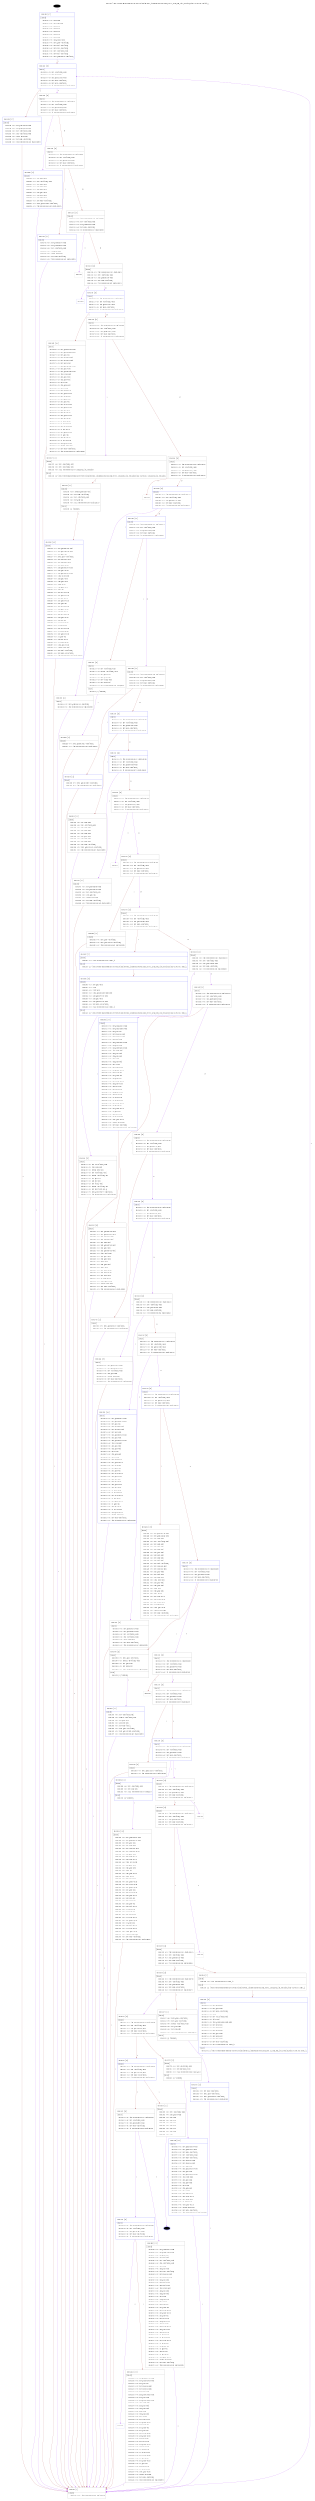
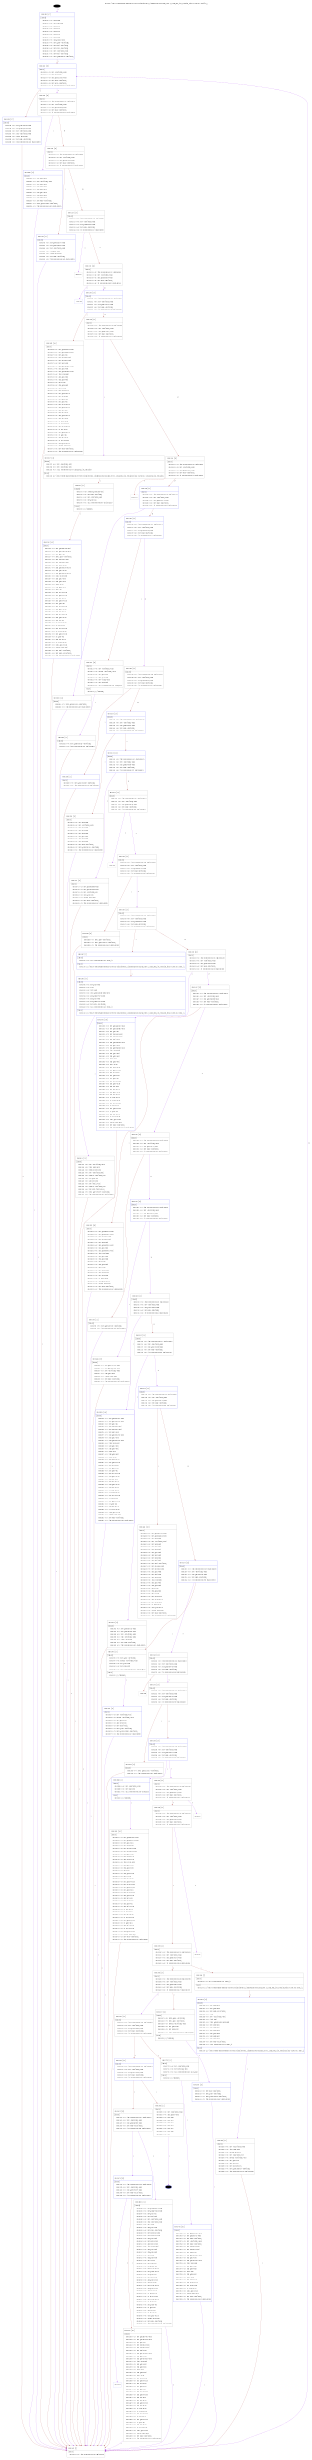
node "0x401b83 [43]": added
